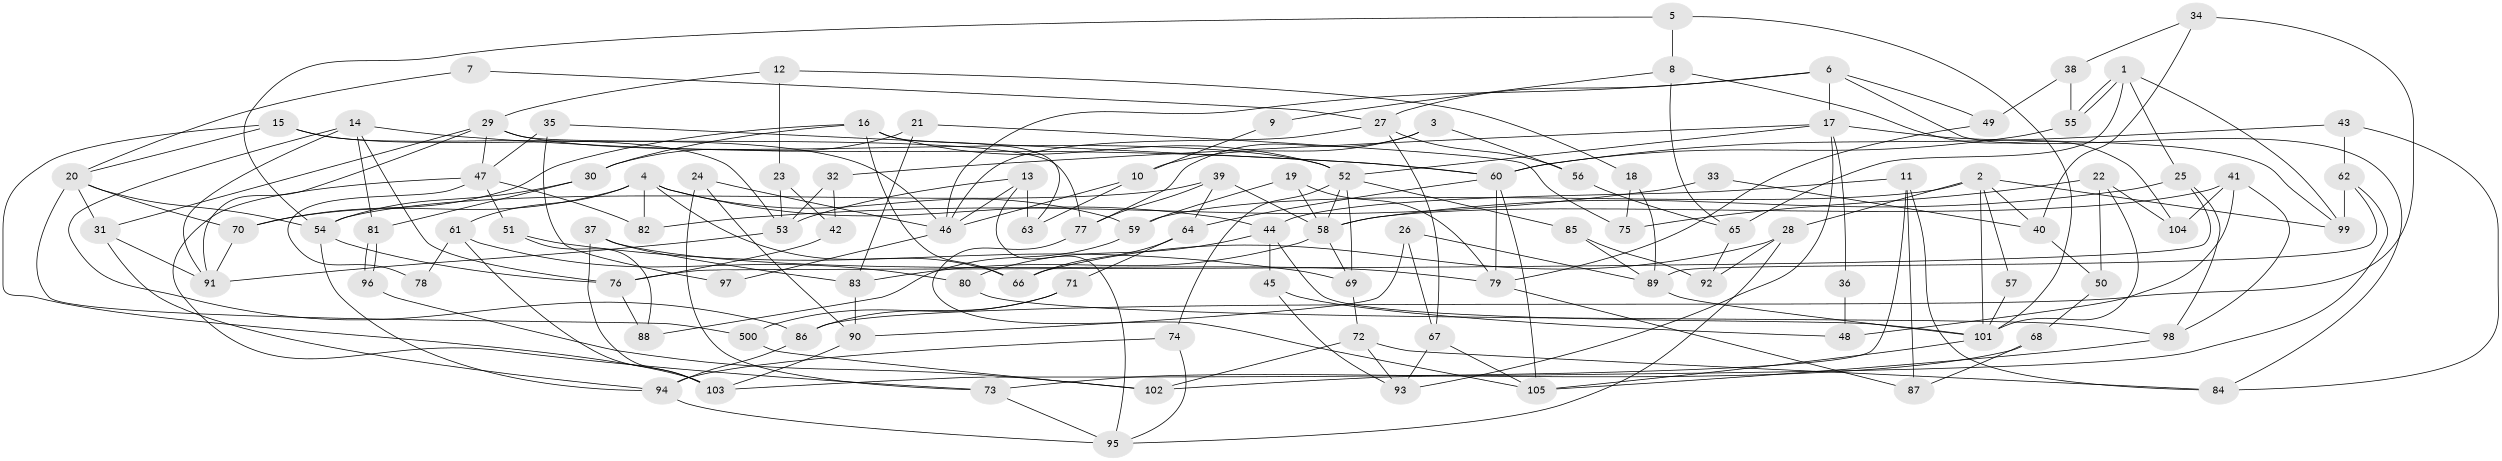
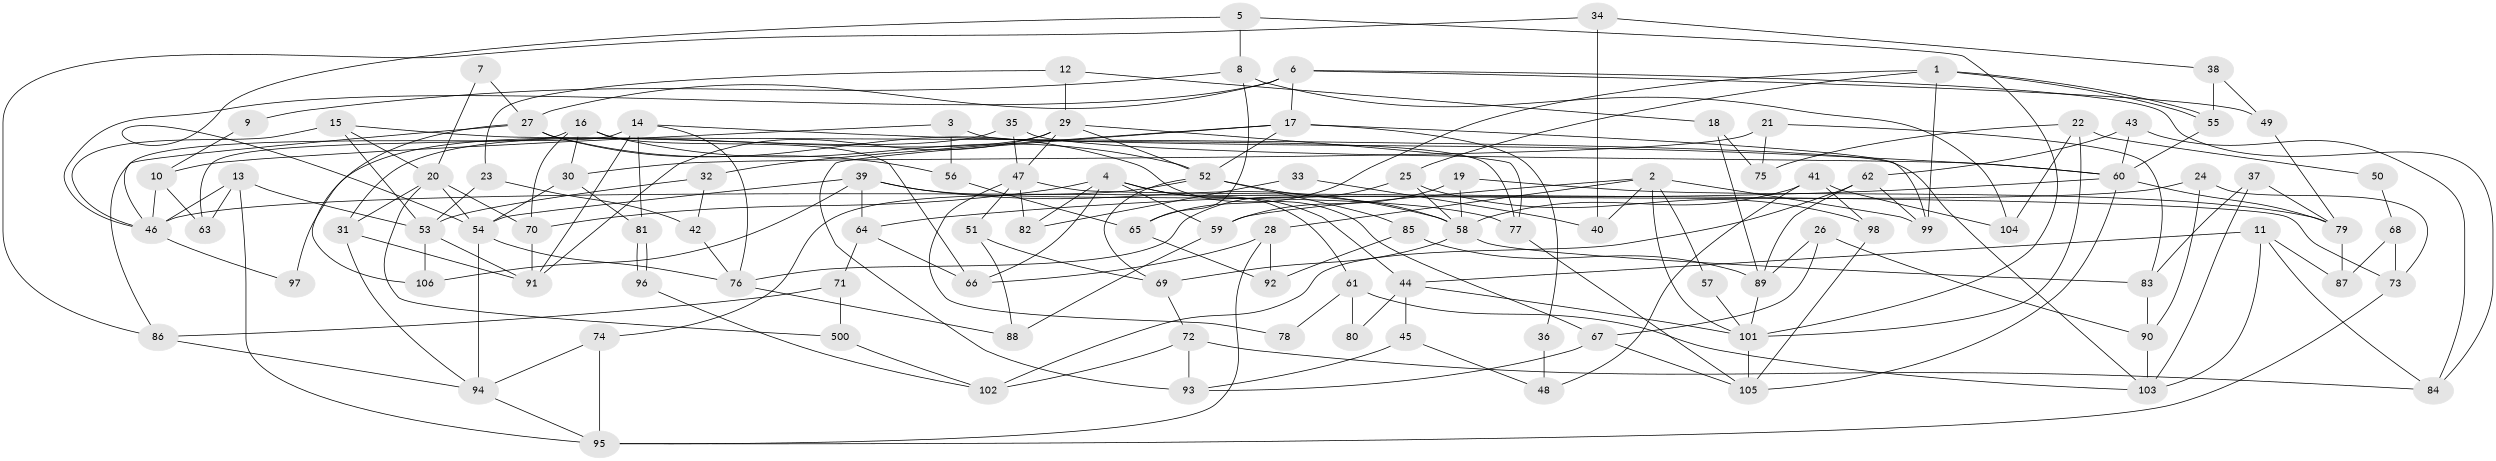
edge "40" -- "50": removed
node "106": added
edge "80" -- "98": removed
